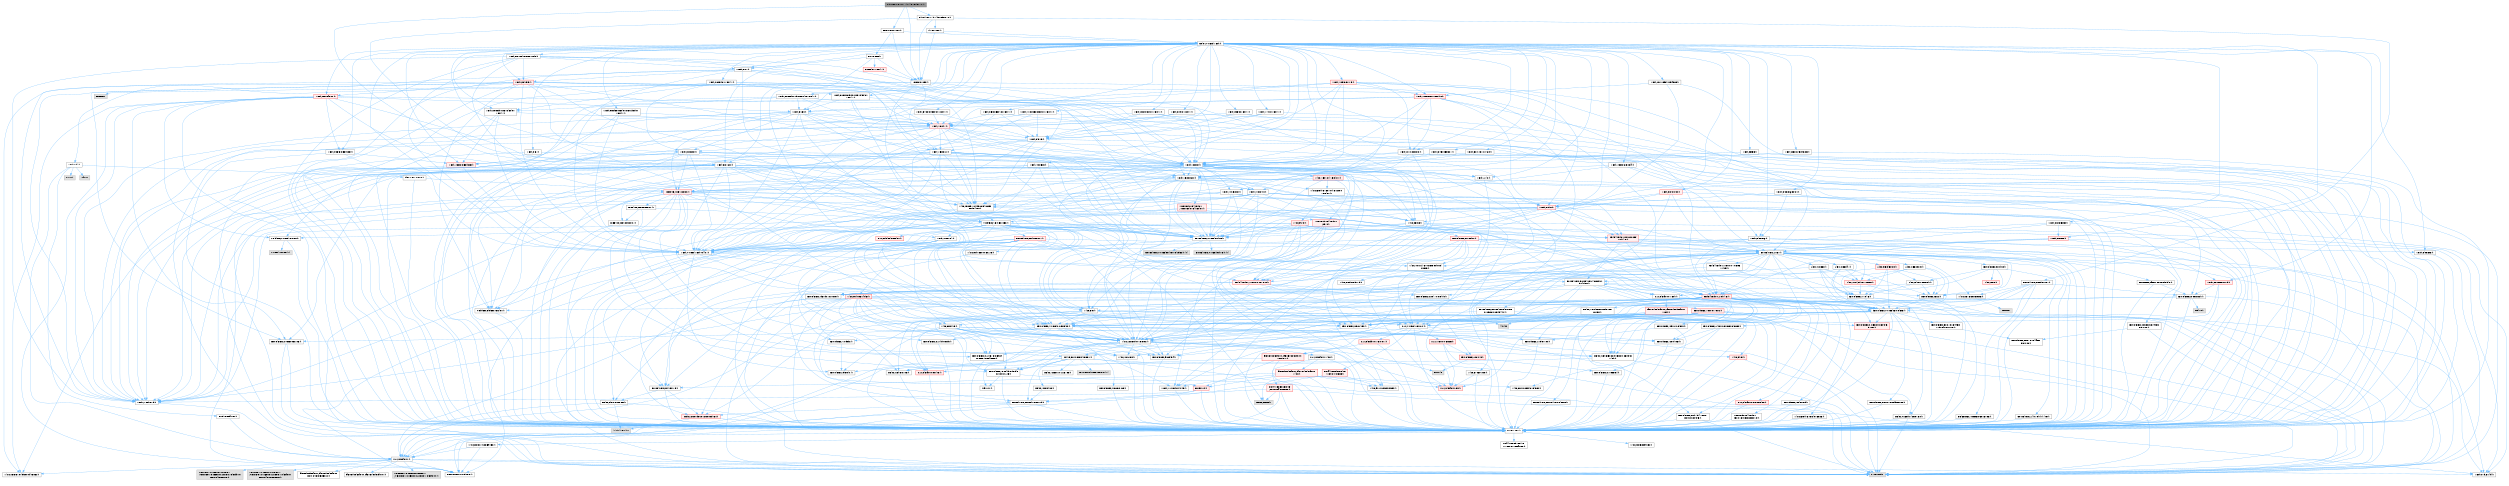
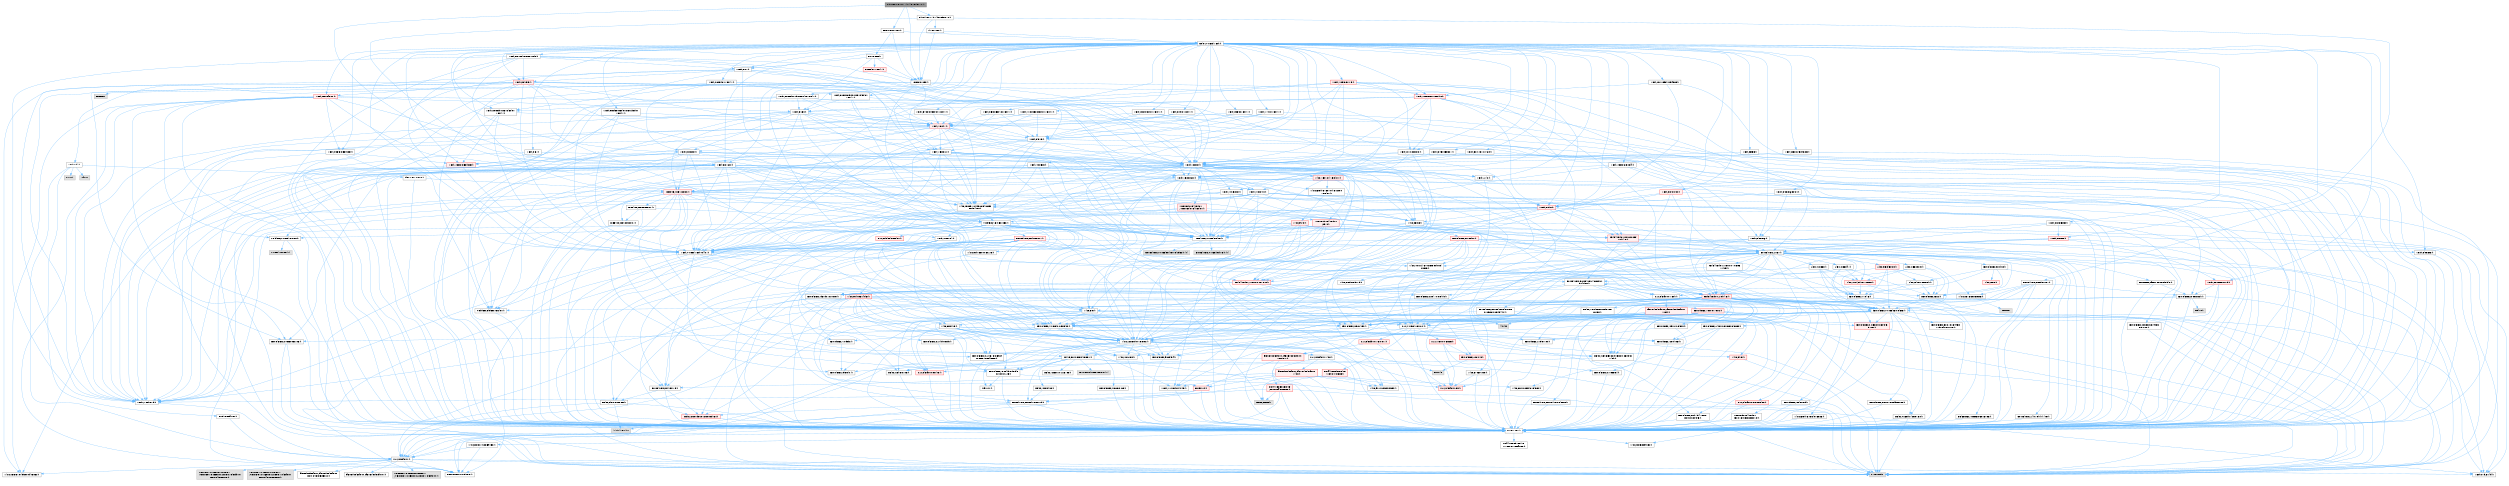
node "Containers/UnrealString.h": label "Containers/UnrealString.h" -> "IsPointer/UnrealString.h"
node "Templates/CopyQualifiers FromTo.h": removed
edge "Misc/EngineVersionBase.h" -> "CoreTypes.h": now "Misc/EngineVersionBase.h" -> "Misc/CoreDefines.h"
